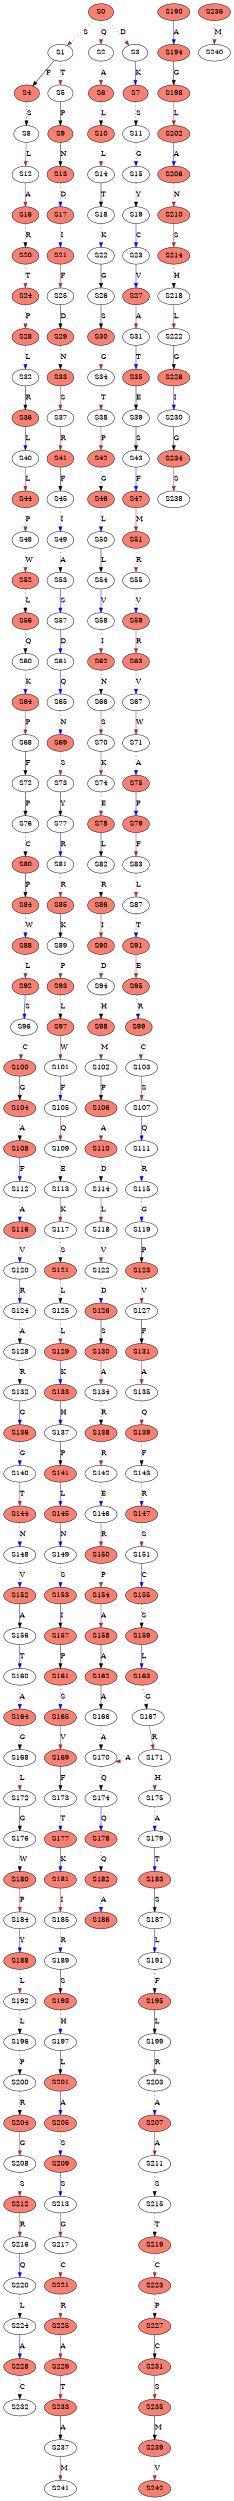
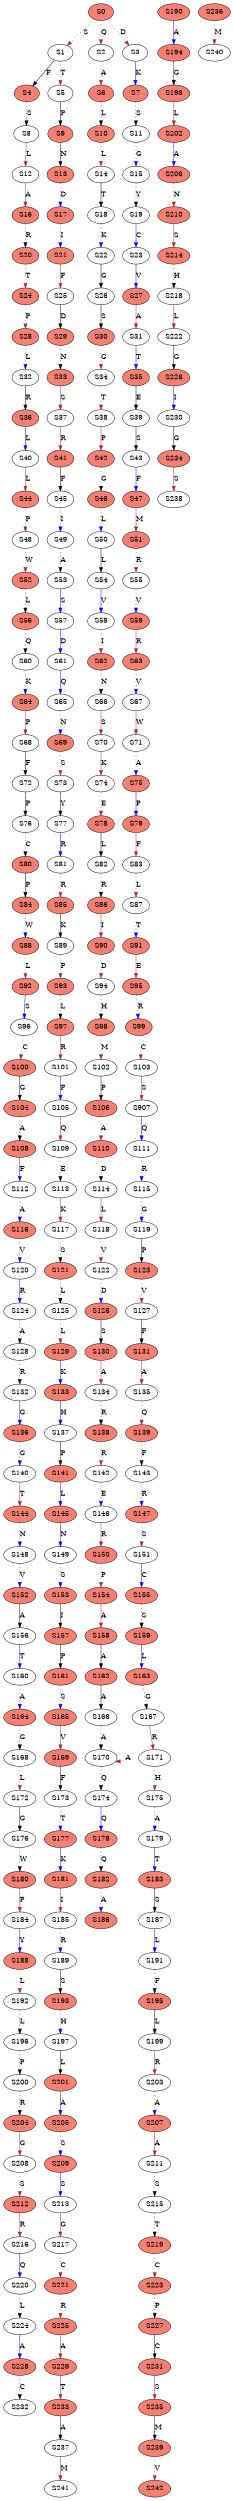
edge "S97" -> "S101": label "W" -> "R"
node "S107": label "S107" -> "S907"
